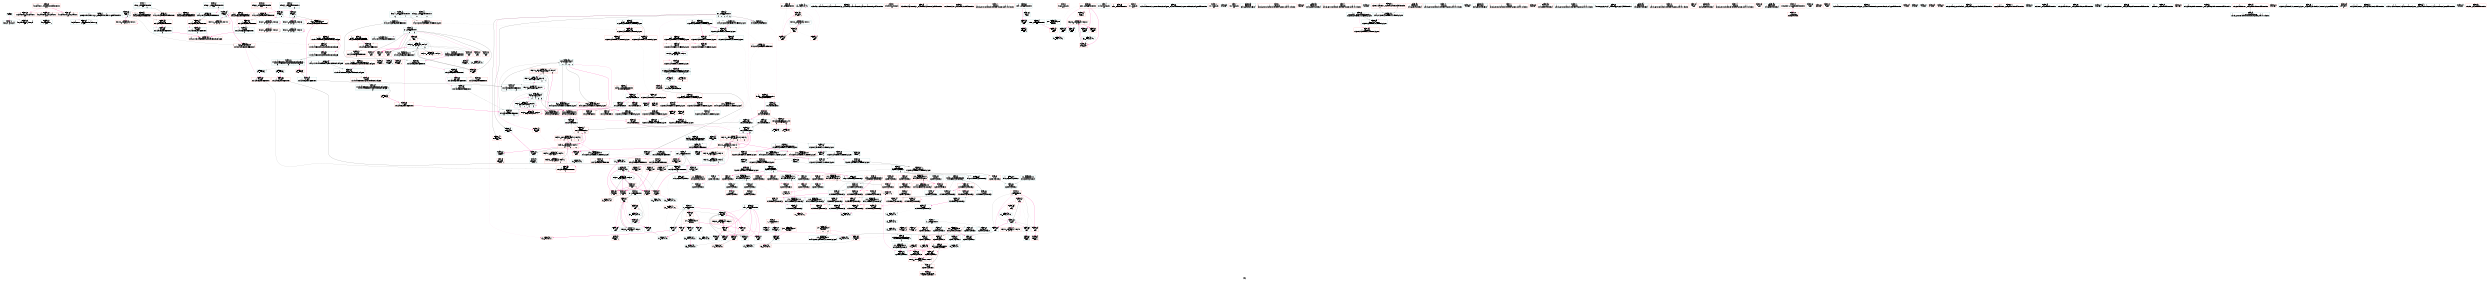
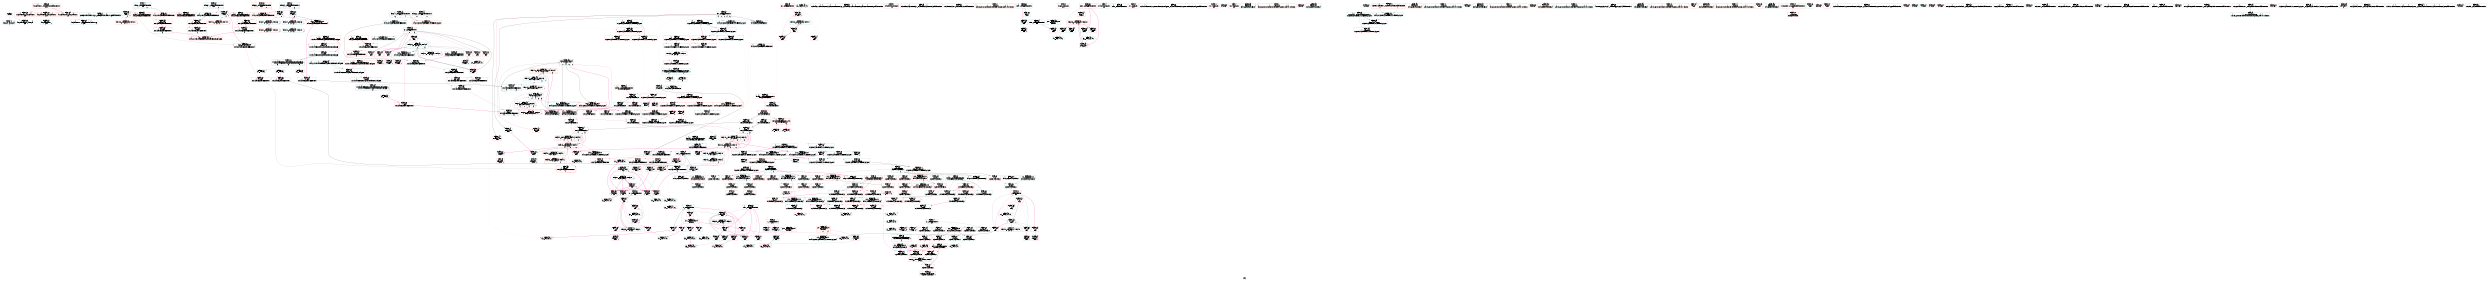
node "NodeID: 9": removed
